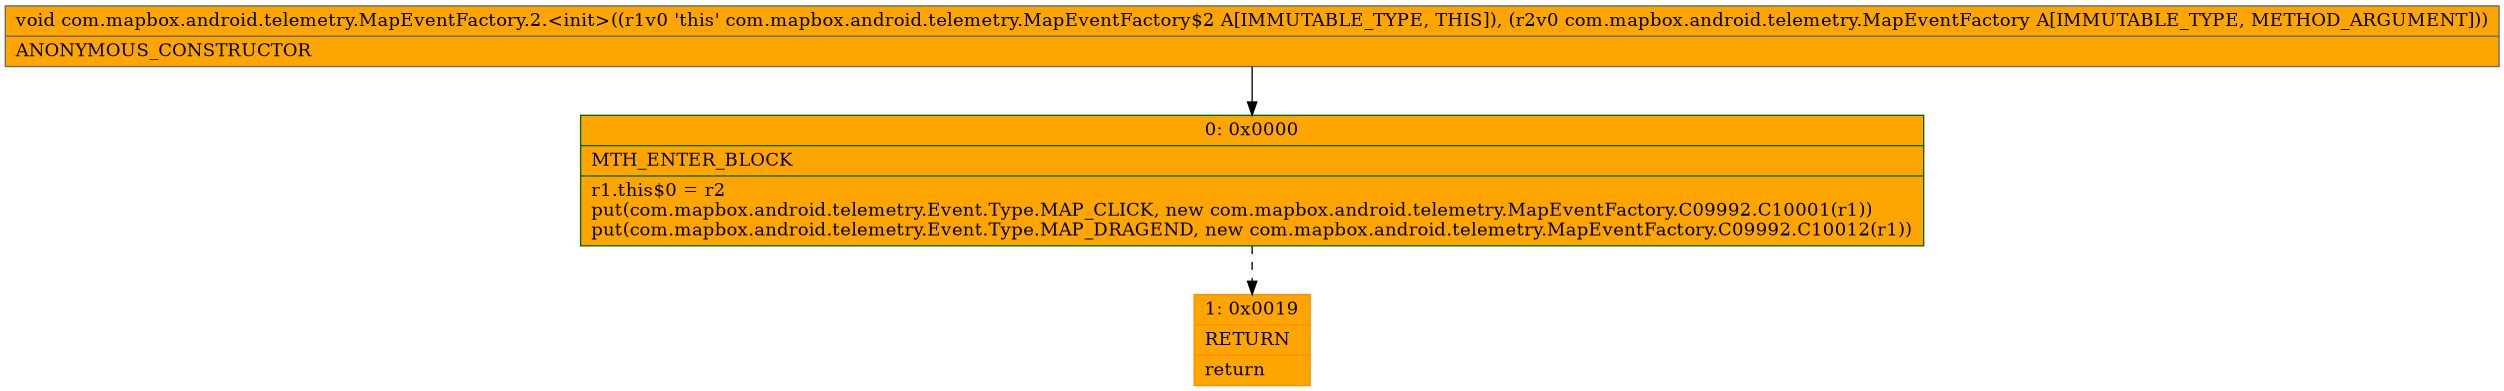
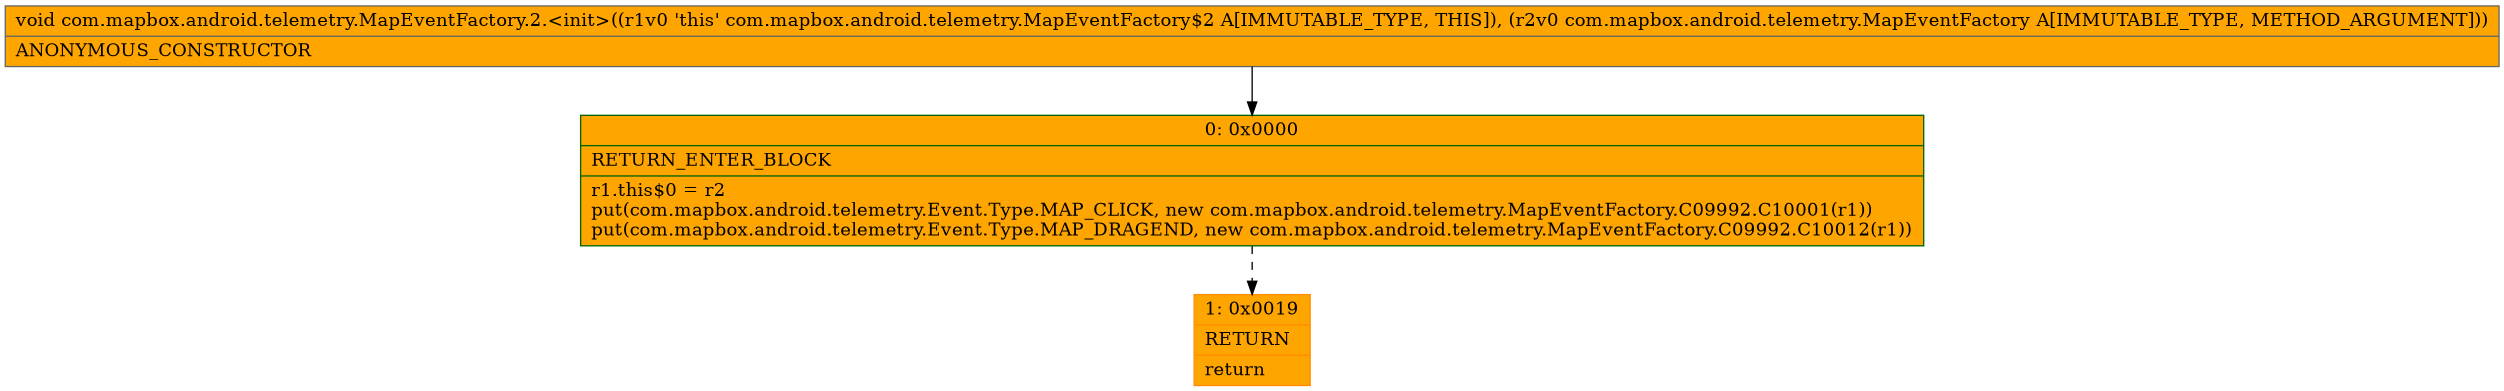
node "0: 0x0000": text "MTH_ENTER_BLOCK" -> "RETURN_ENTER_BLOCK"
